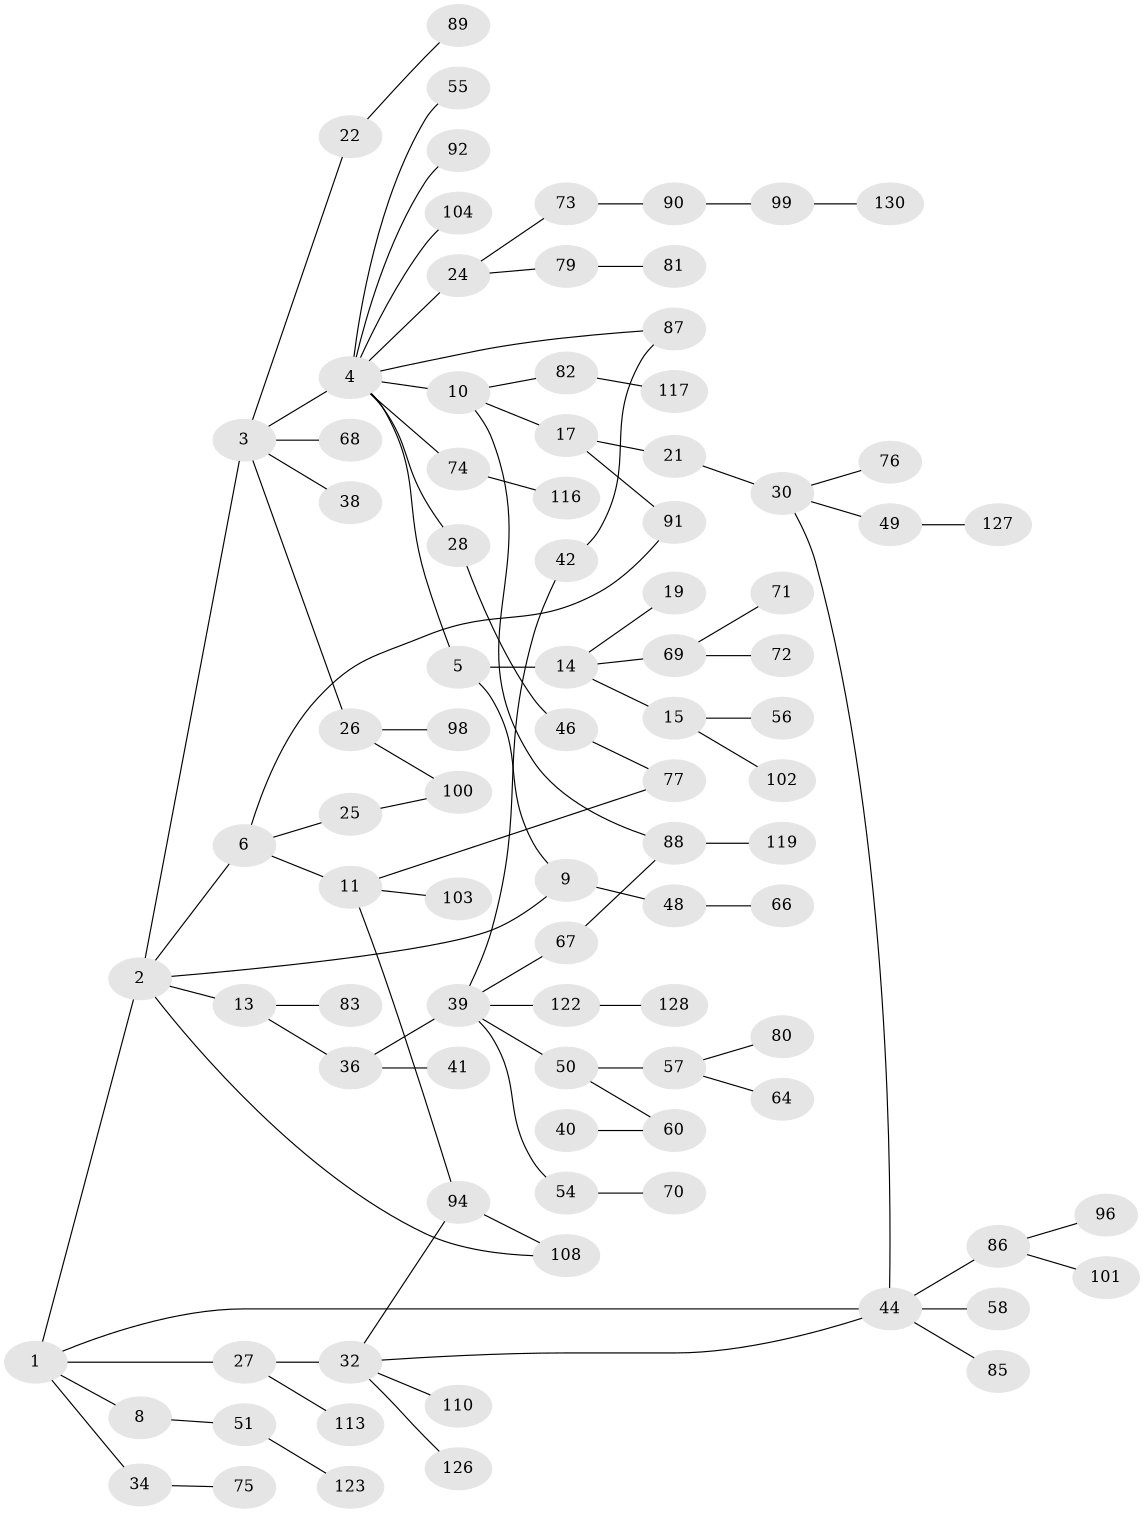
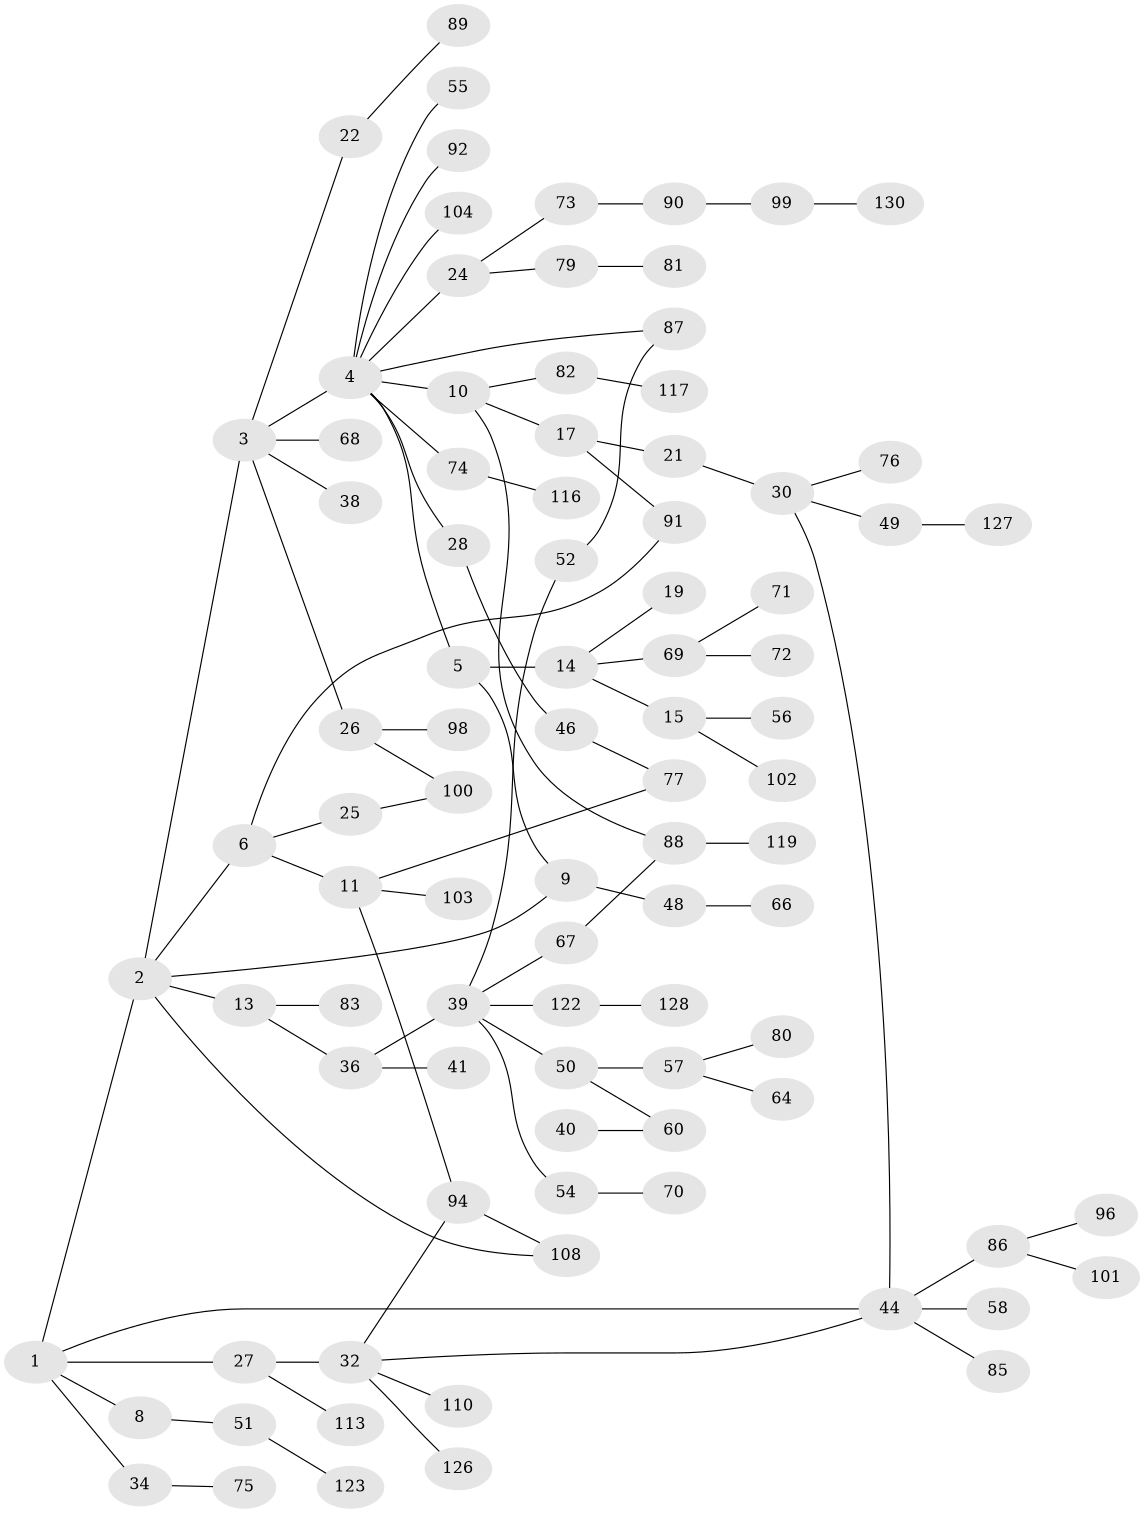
node "42": label "42" -> "52"
